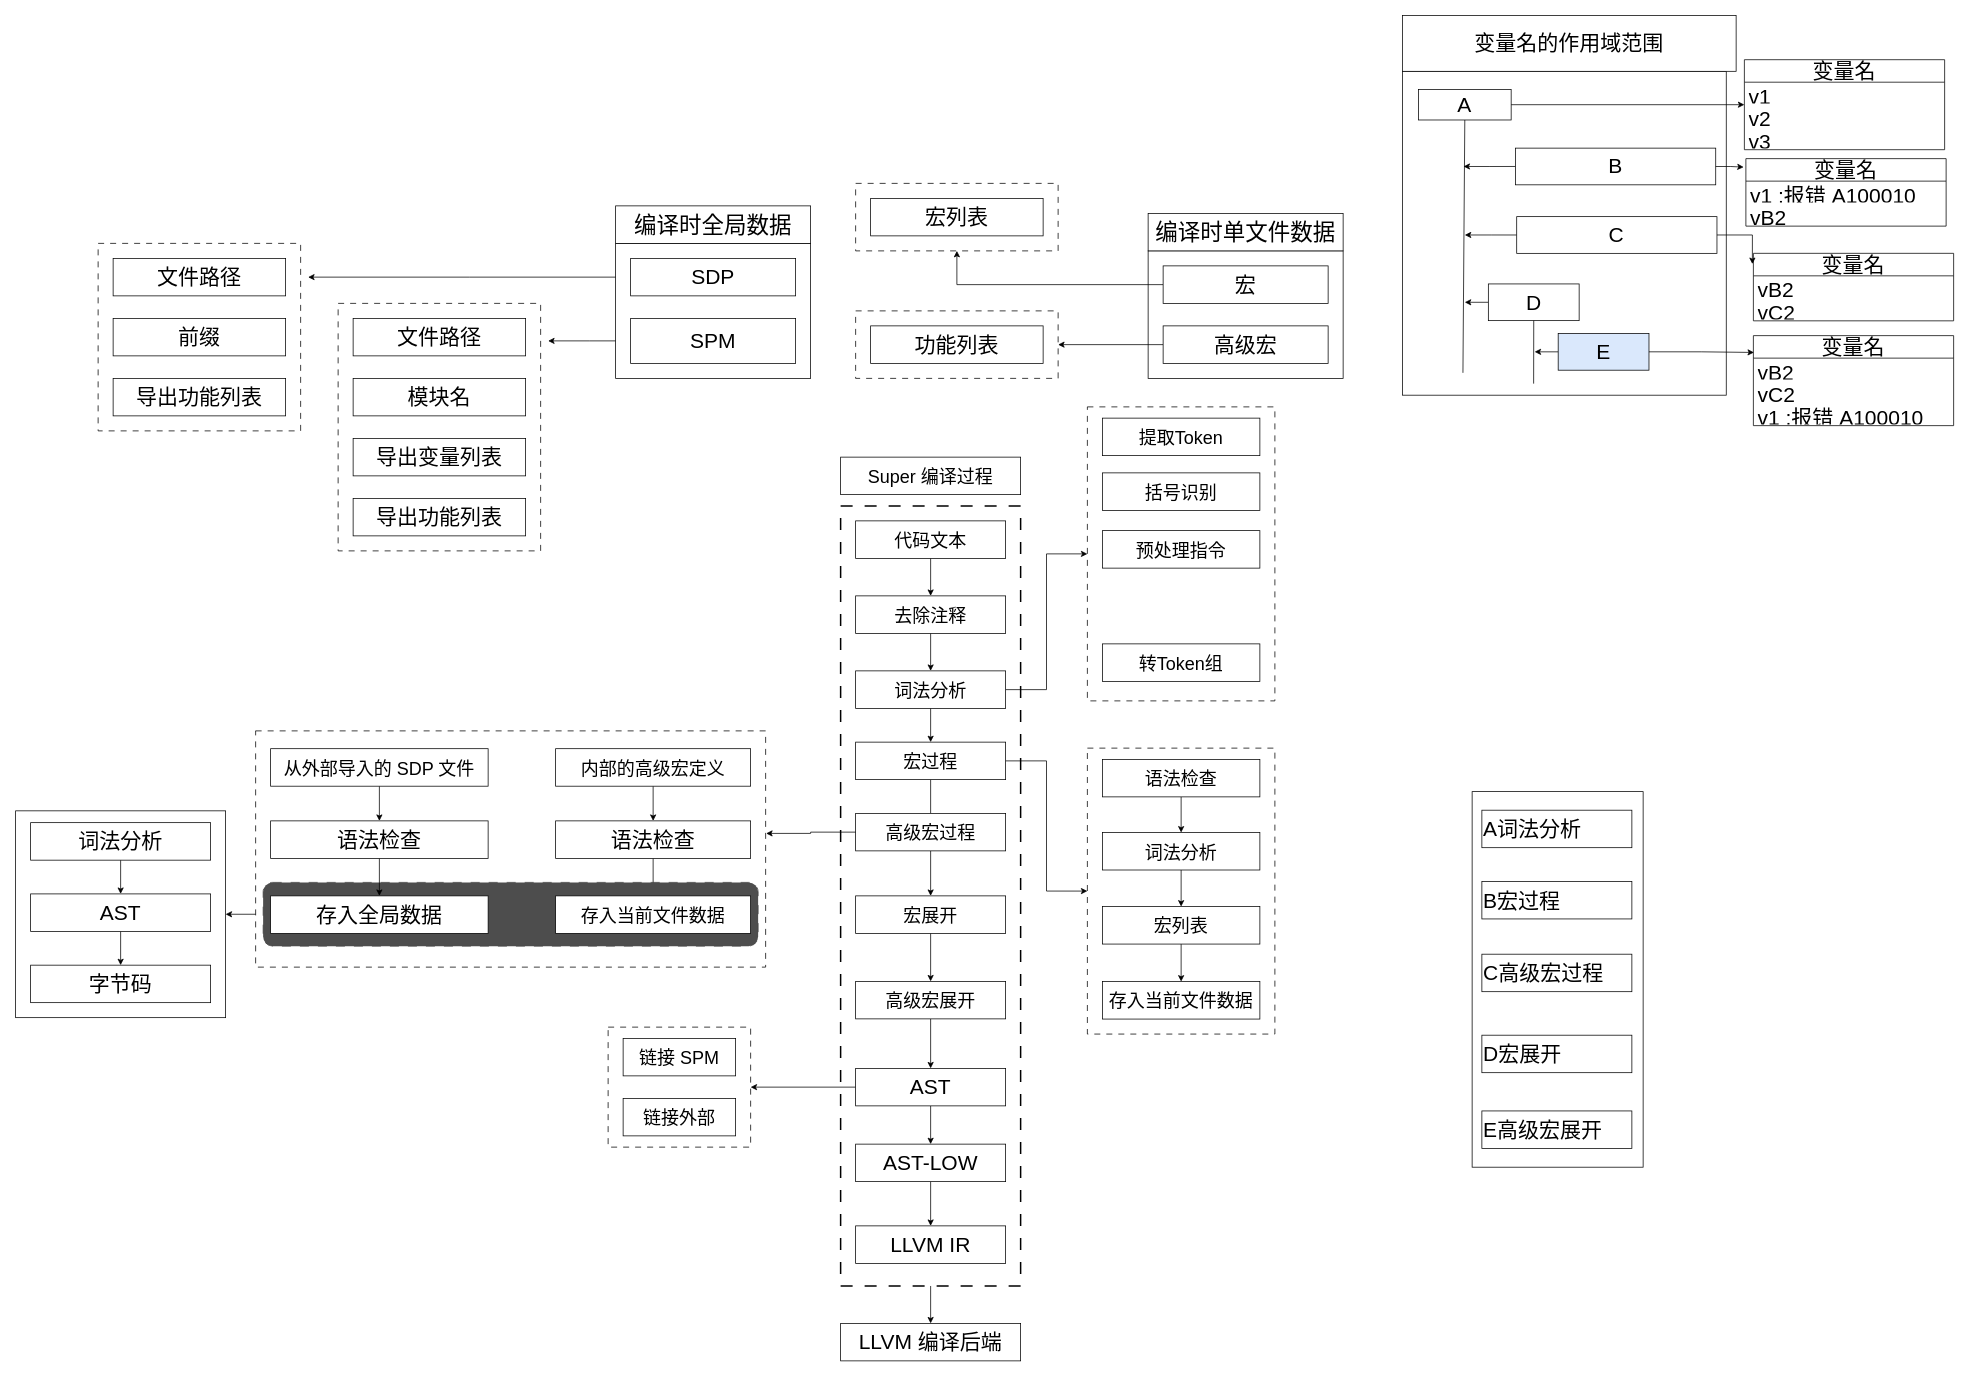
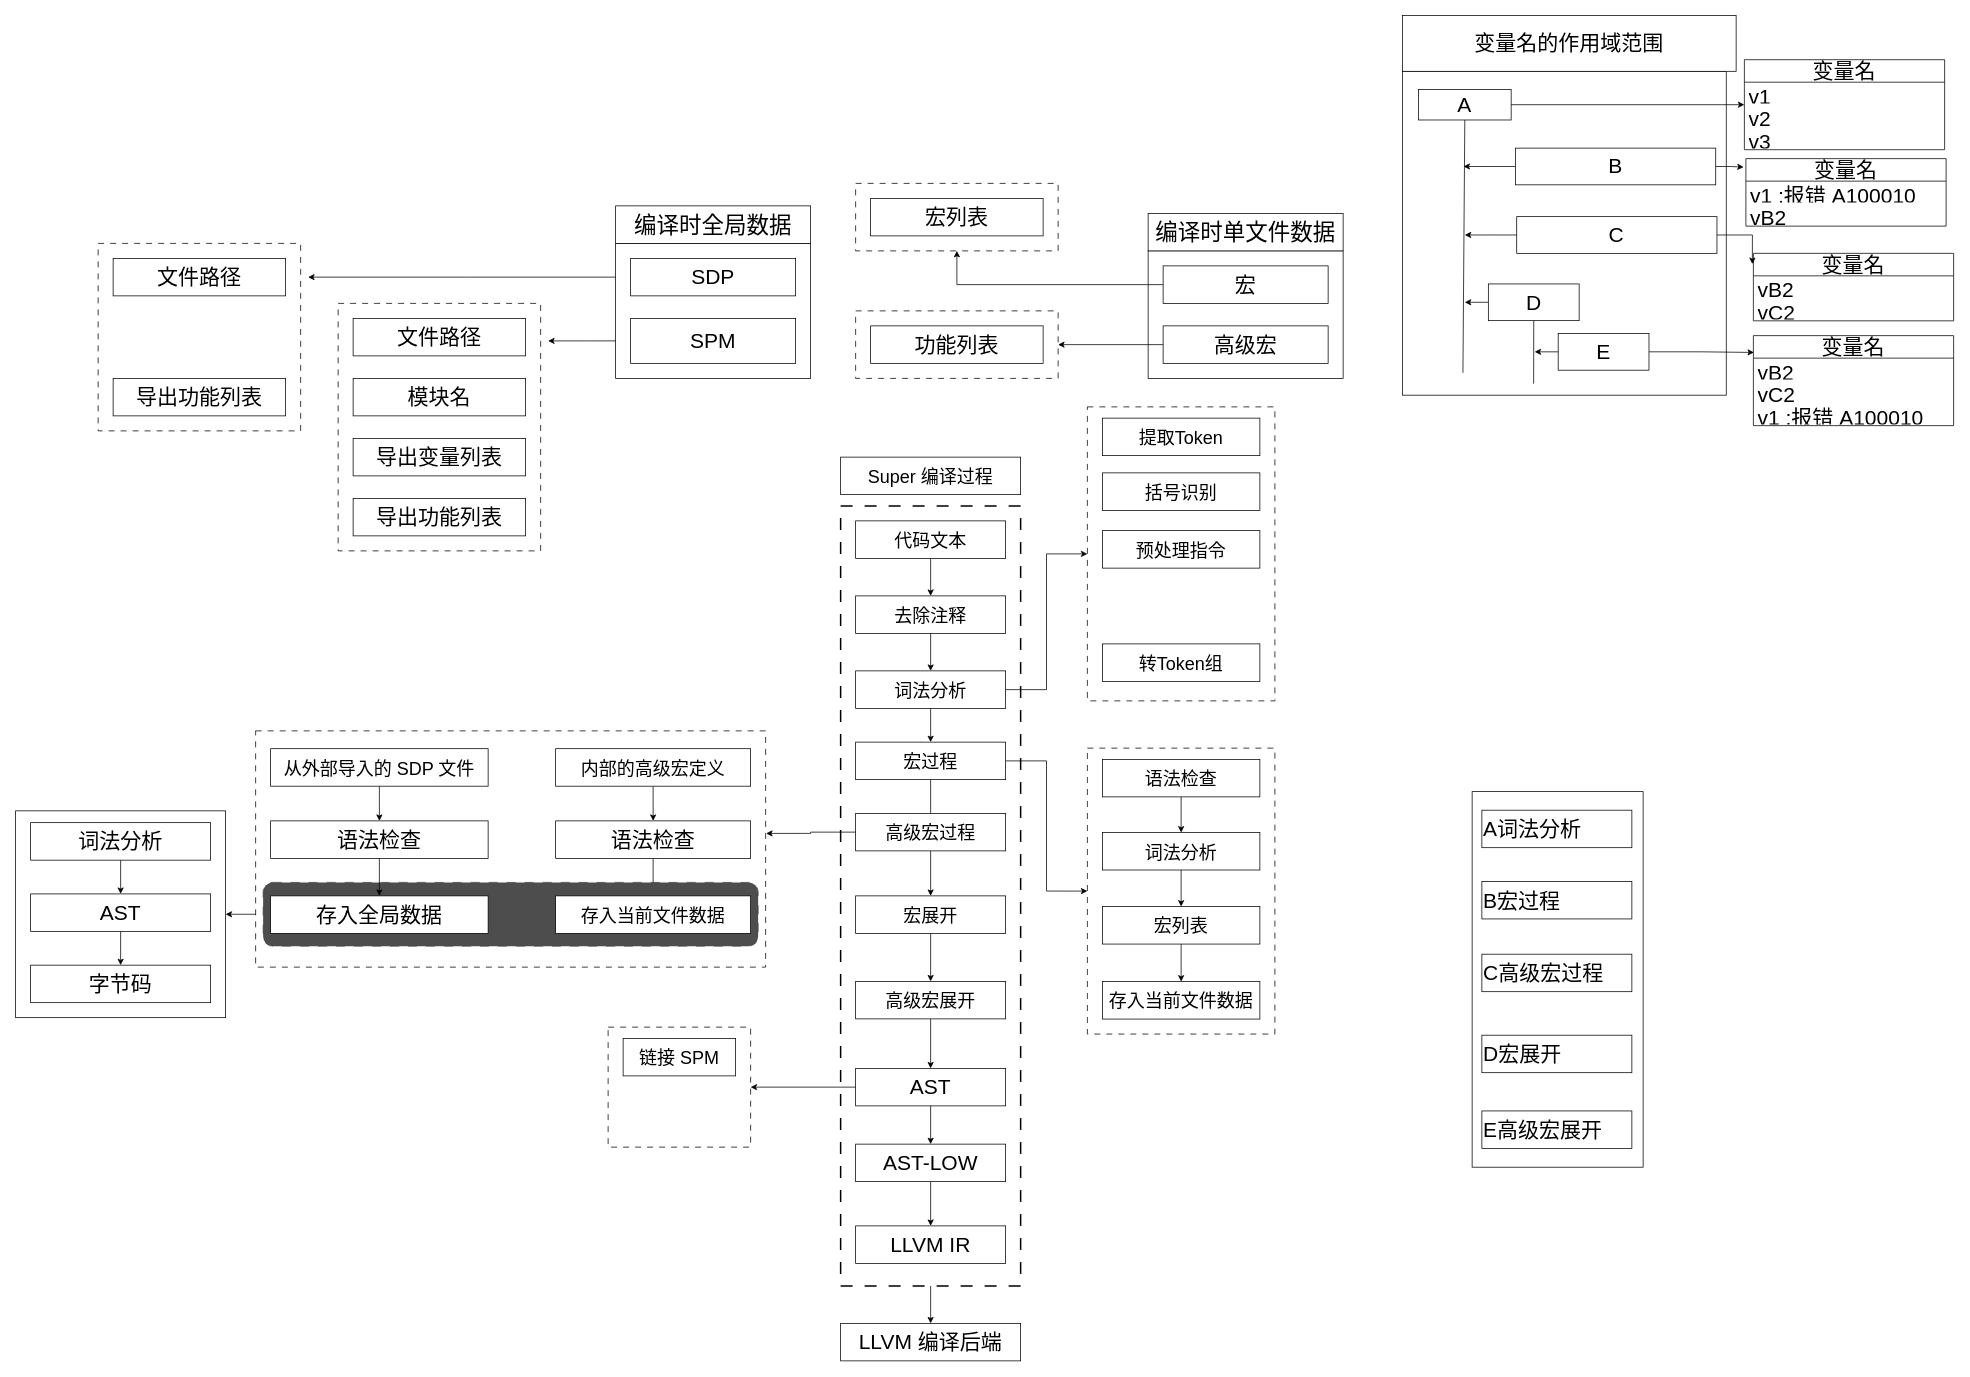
node "前缀": removed
node "E": fillcolor #dae8fc -> #ffffff
node "链接外部": removed
